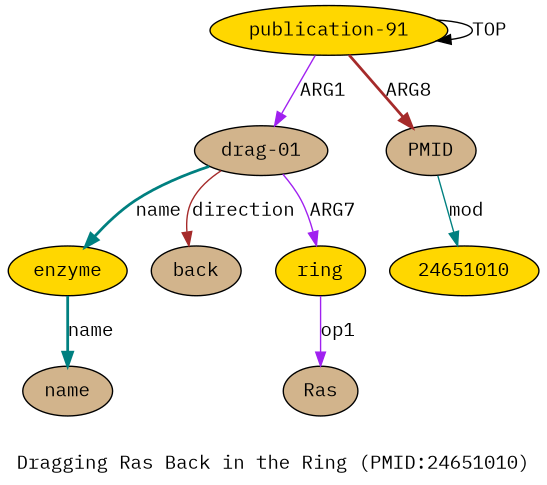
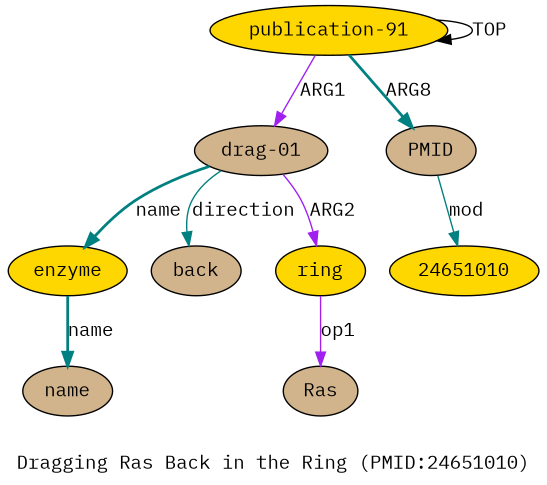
edge "publication-91" -> "PMID": color brown -> teal
edge "drag-01" -> "back": color brown -> teal
edge "drag-01" -> "ring": label "ARG7" -> "ARG2"
